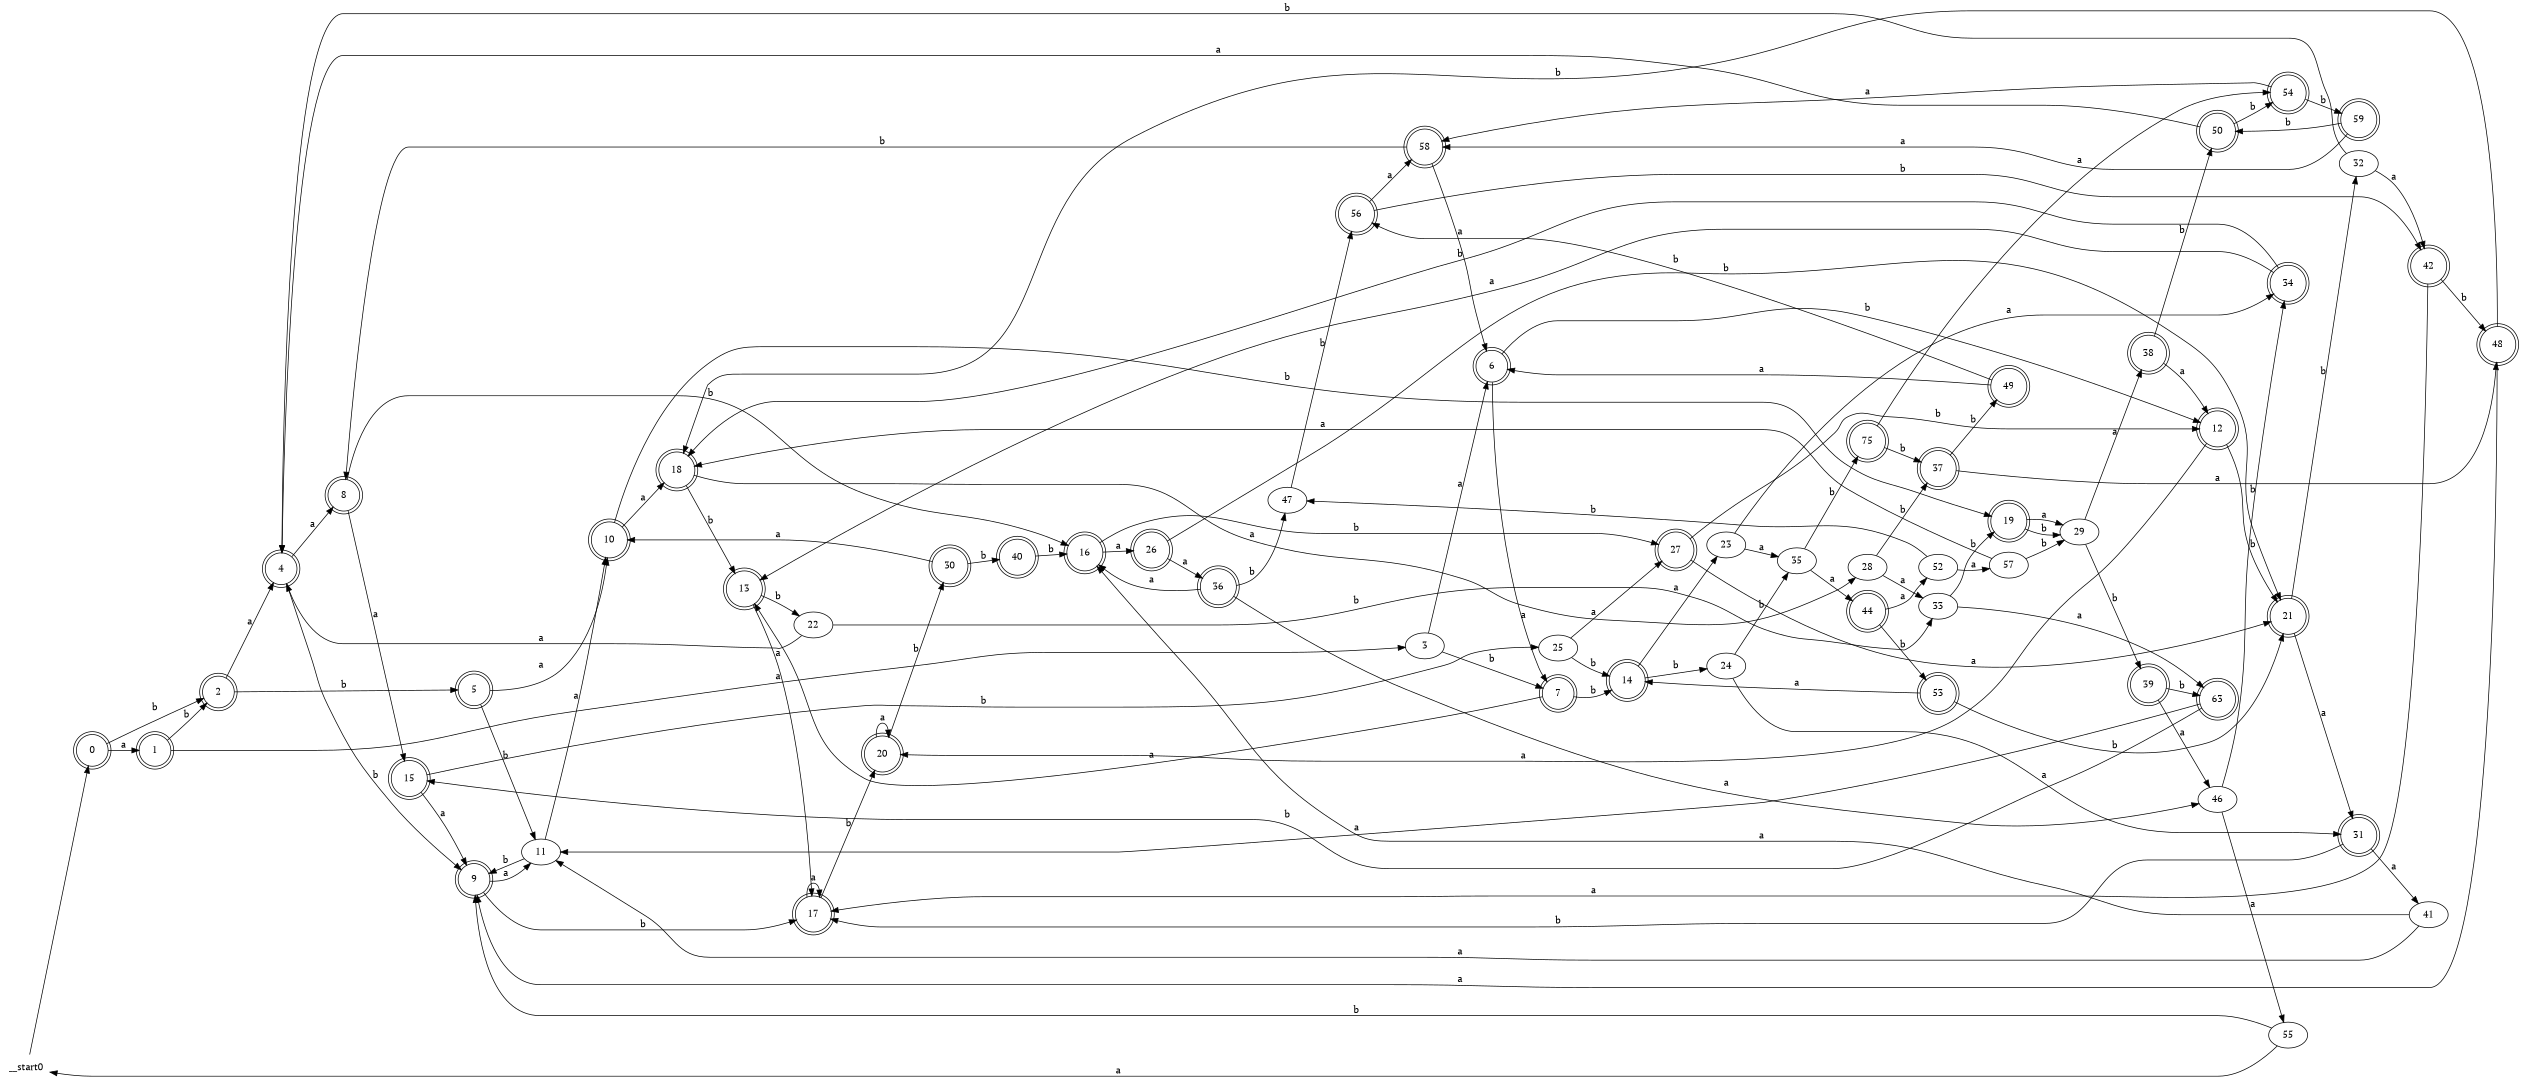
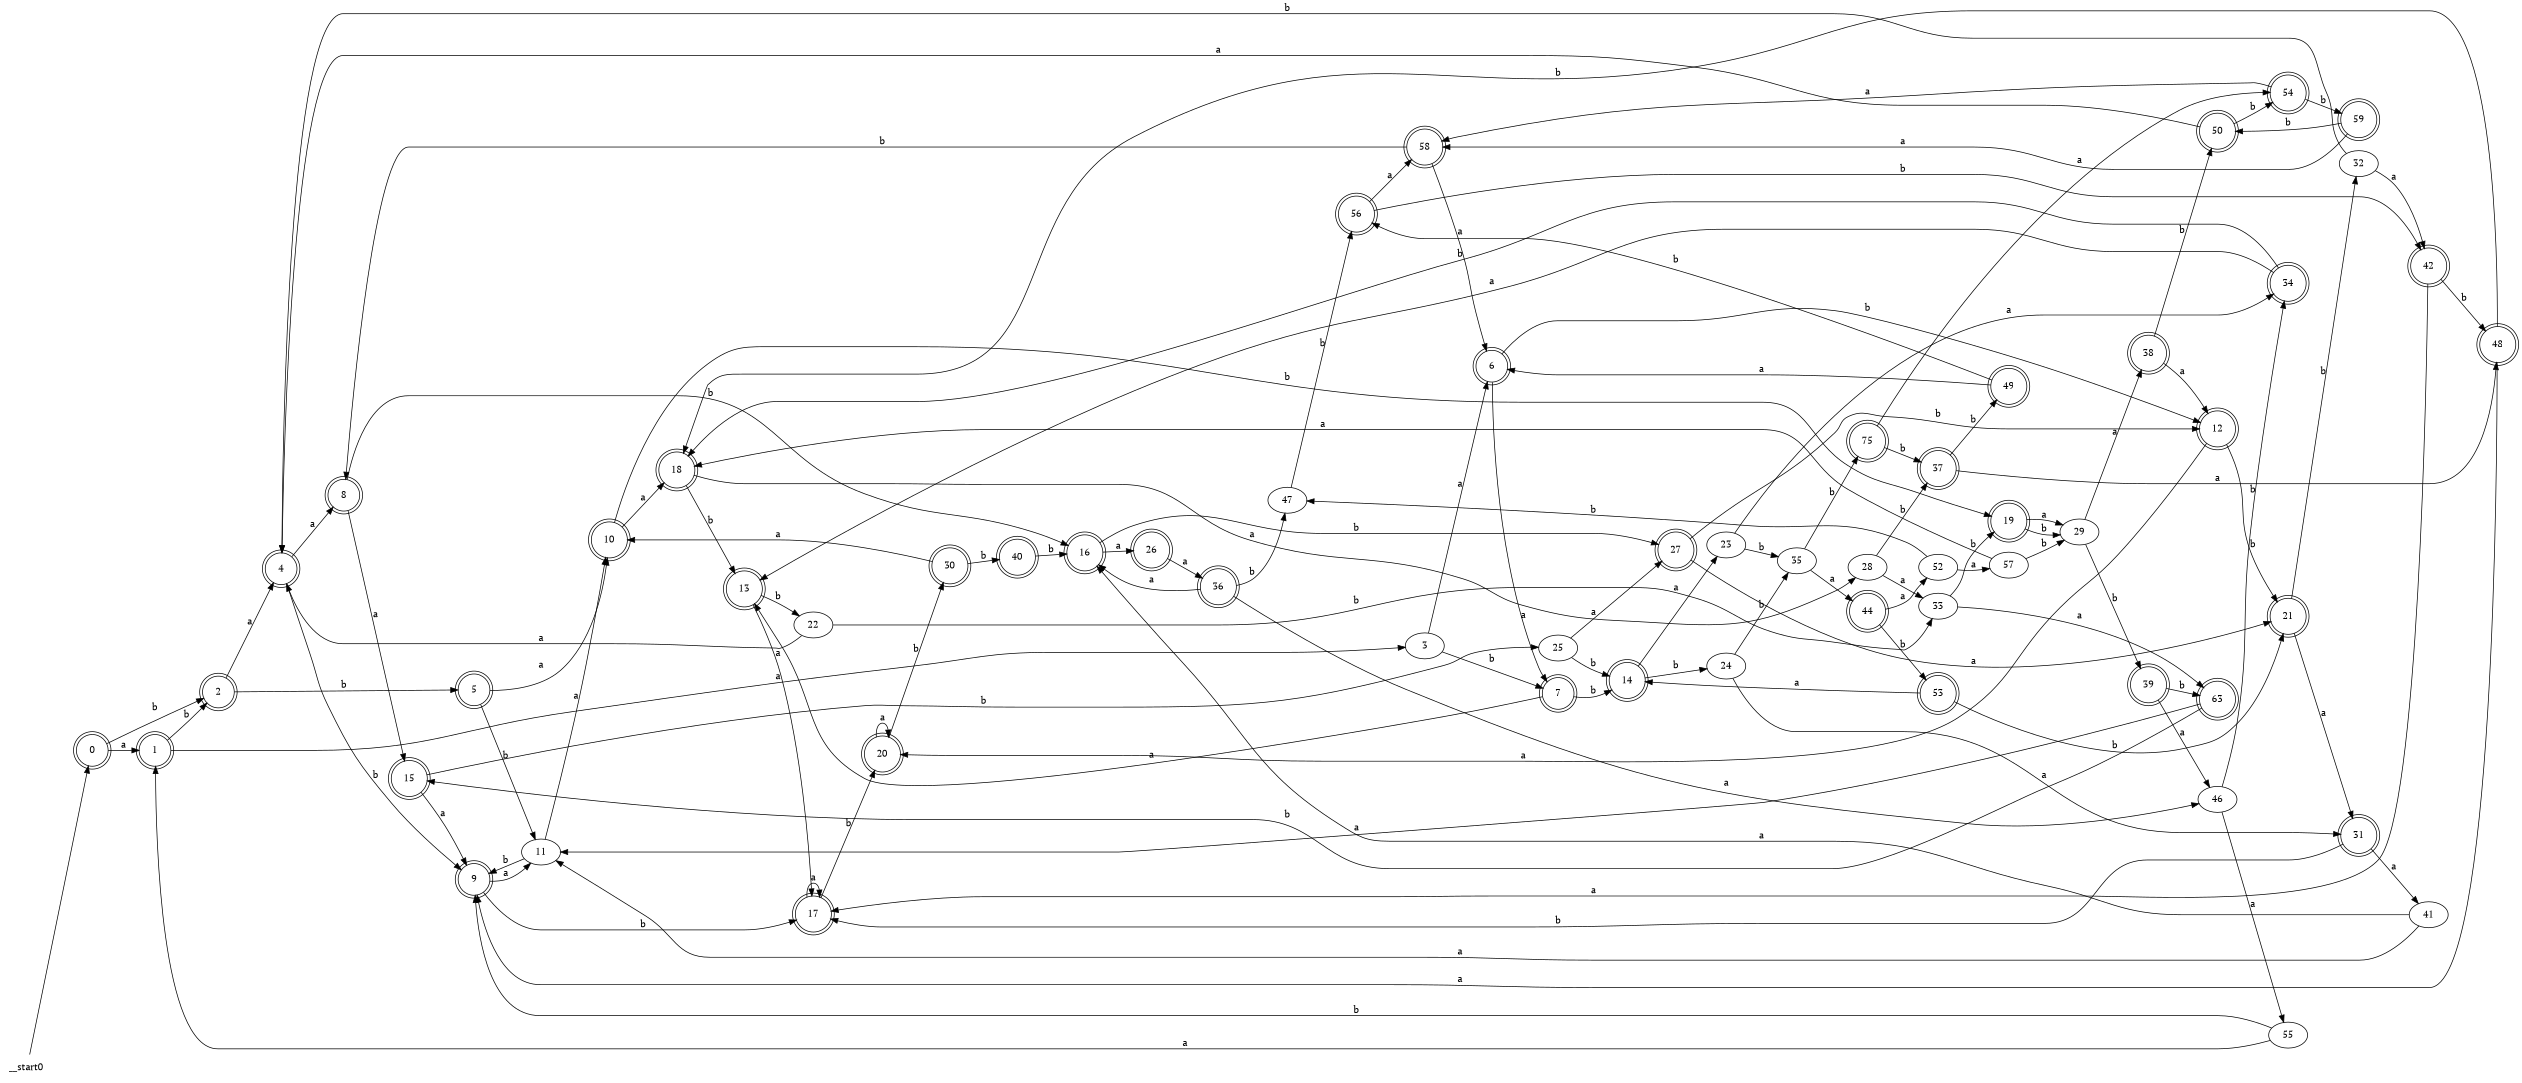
edge "26" -> "21": removed, label "b"
edge "23" -> "35": label "a" -> "b"
edge "55" -> "__start0": now "55" -> "1"
